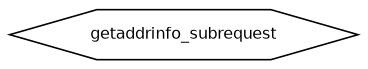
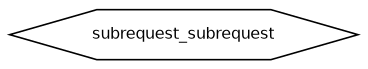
node "getaddrinfo_subrequest": label "getaddrinfo_subrequest" -> "subrequest_subrequest"
